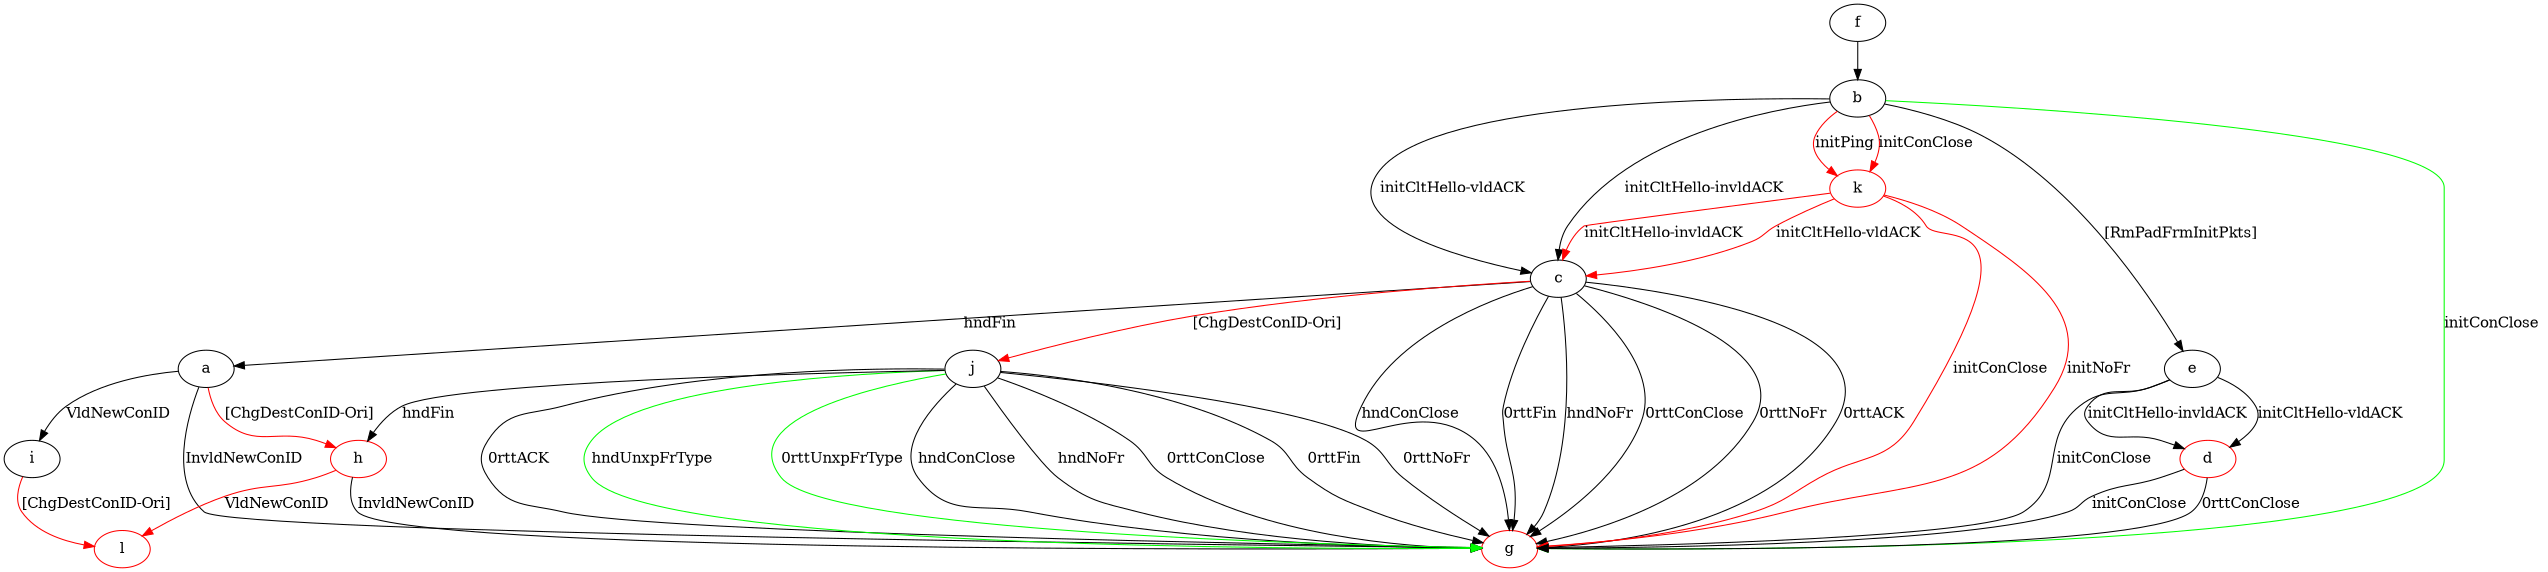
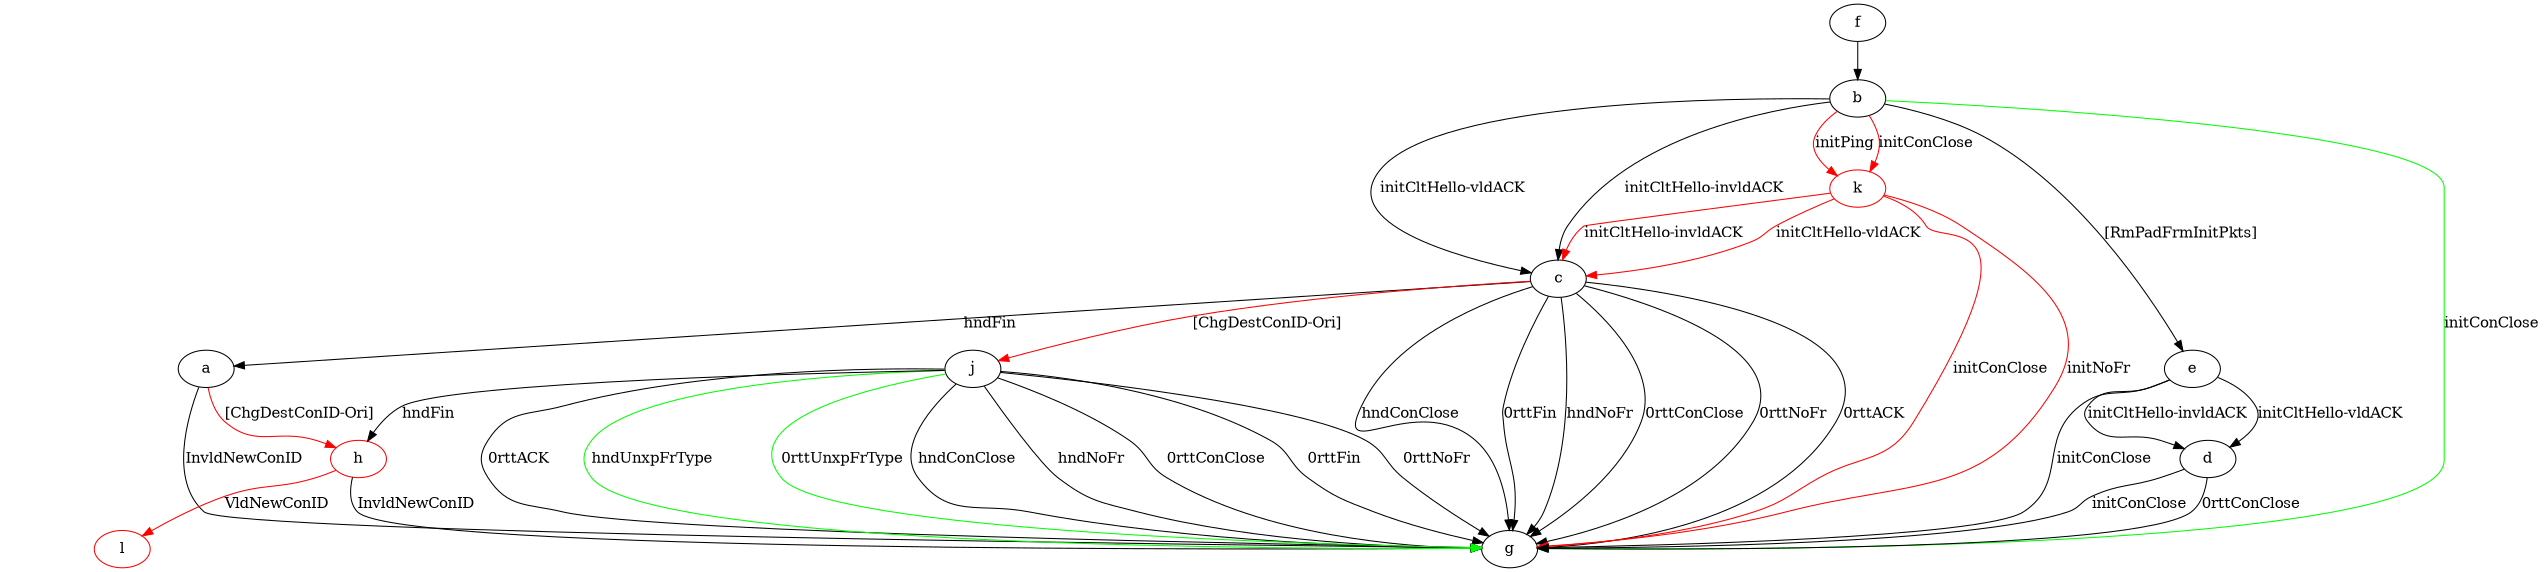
node "i": removed
node "d": color red -> black
node "g": color red -> black
